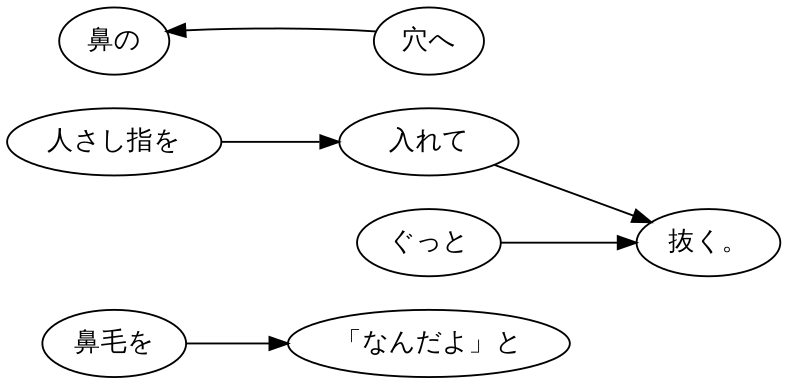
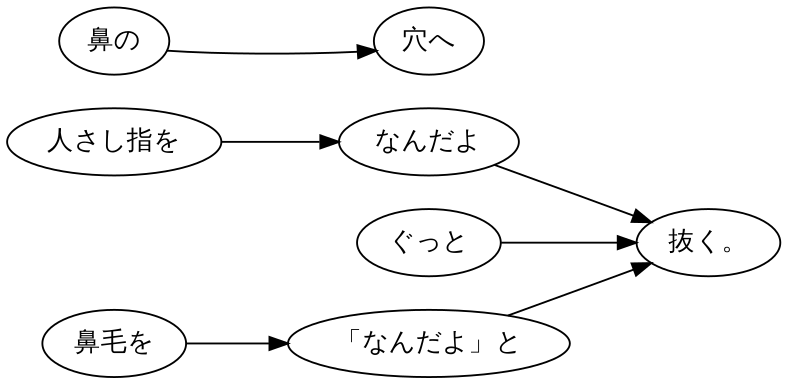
edge "穴へ" -> "鼻の": reversed
node "入れて": label "入れて" -> "なんだよ"
edge "「なんだよ」と" -> "抜く。": added
